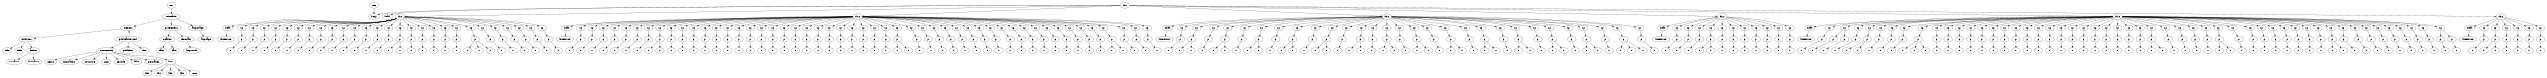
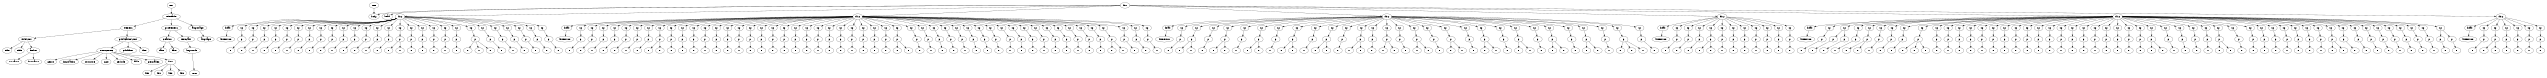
edge "publicationStmt" -> "fileDesc": reversed
edge "liens" -> "term": now "keywords" -> "term"
